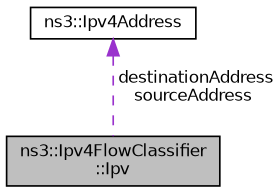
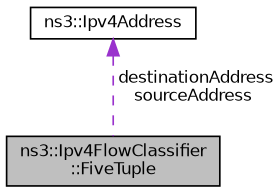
node "ns3::Ipv4FlowClassifier ::Ipv": label "ns3::Ipv4FlowClassifier ::Ipv" -> "ns3::Ipv4FlowClassifier ::FiveTuple"
